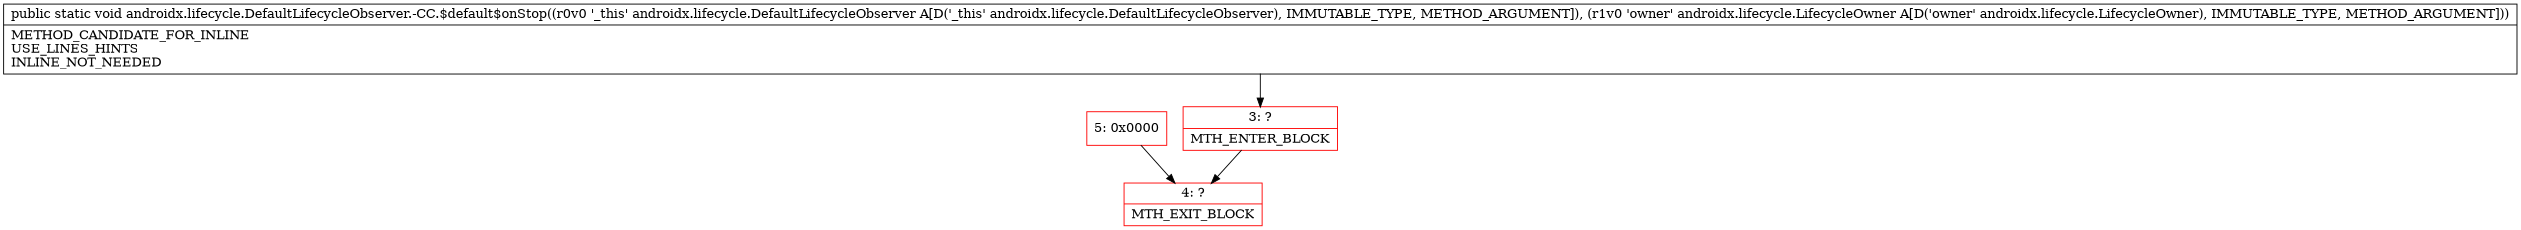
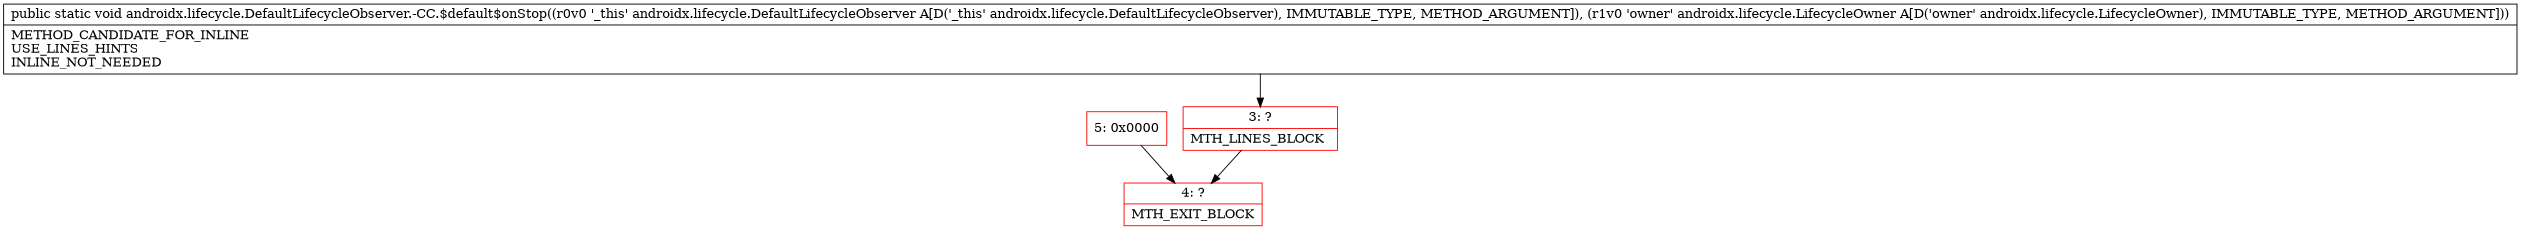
node "3: ?": text "MTH_ENTER_BLOCK" -> "MTH_LINES_BLOCK"
